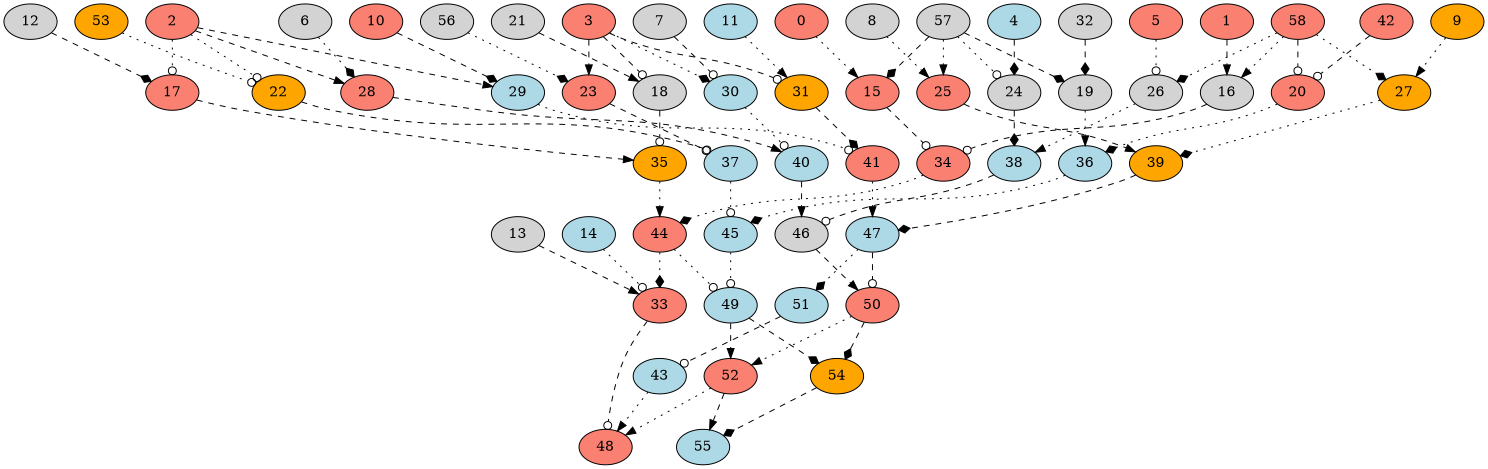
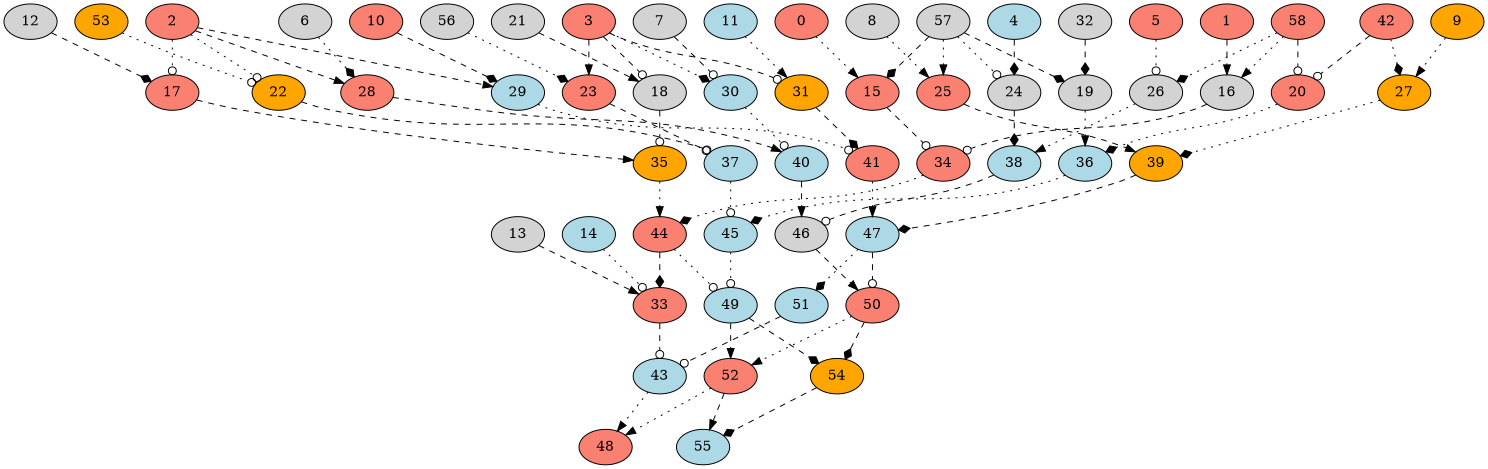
edge "58" -> "27": now "42" -> "27"
edge "44" -> "33": style dotted -> dashed
edge "33" -> "48": now "33" -> "43"
